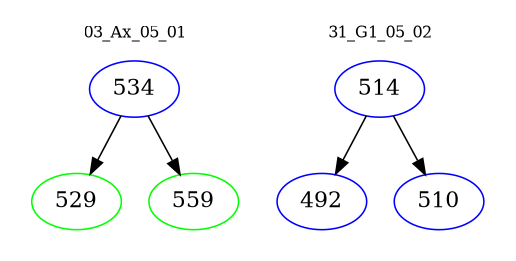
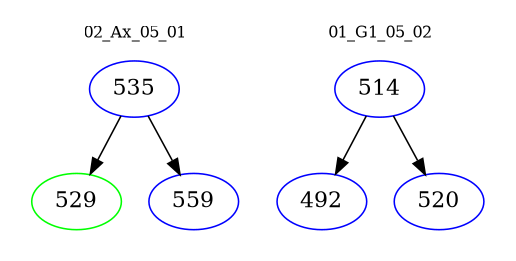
cluster "03_Ax_05_01": label "03_Ax_05_01" -> "02_Ax_05_01"
cluster "31_G1_05_02": label "31_G1_05_02" -> "01_G1_05_02"
node "534": label "534" -> "535"
node "559": color green -> blue
node "510": label "510" -> "520"
